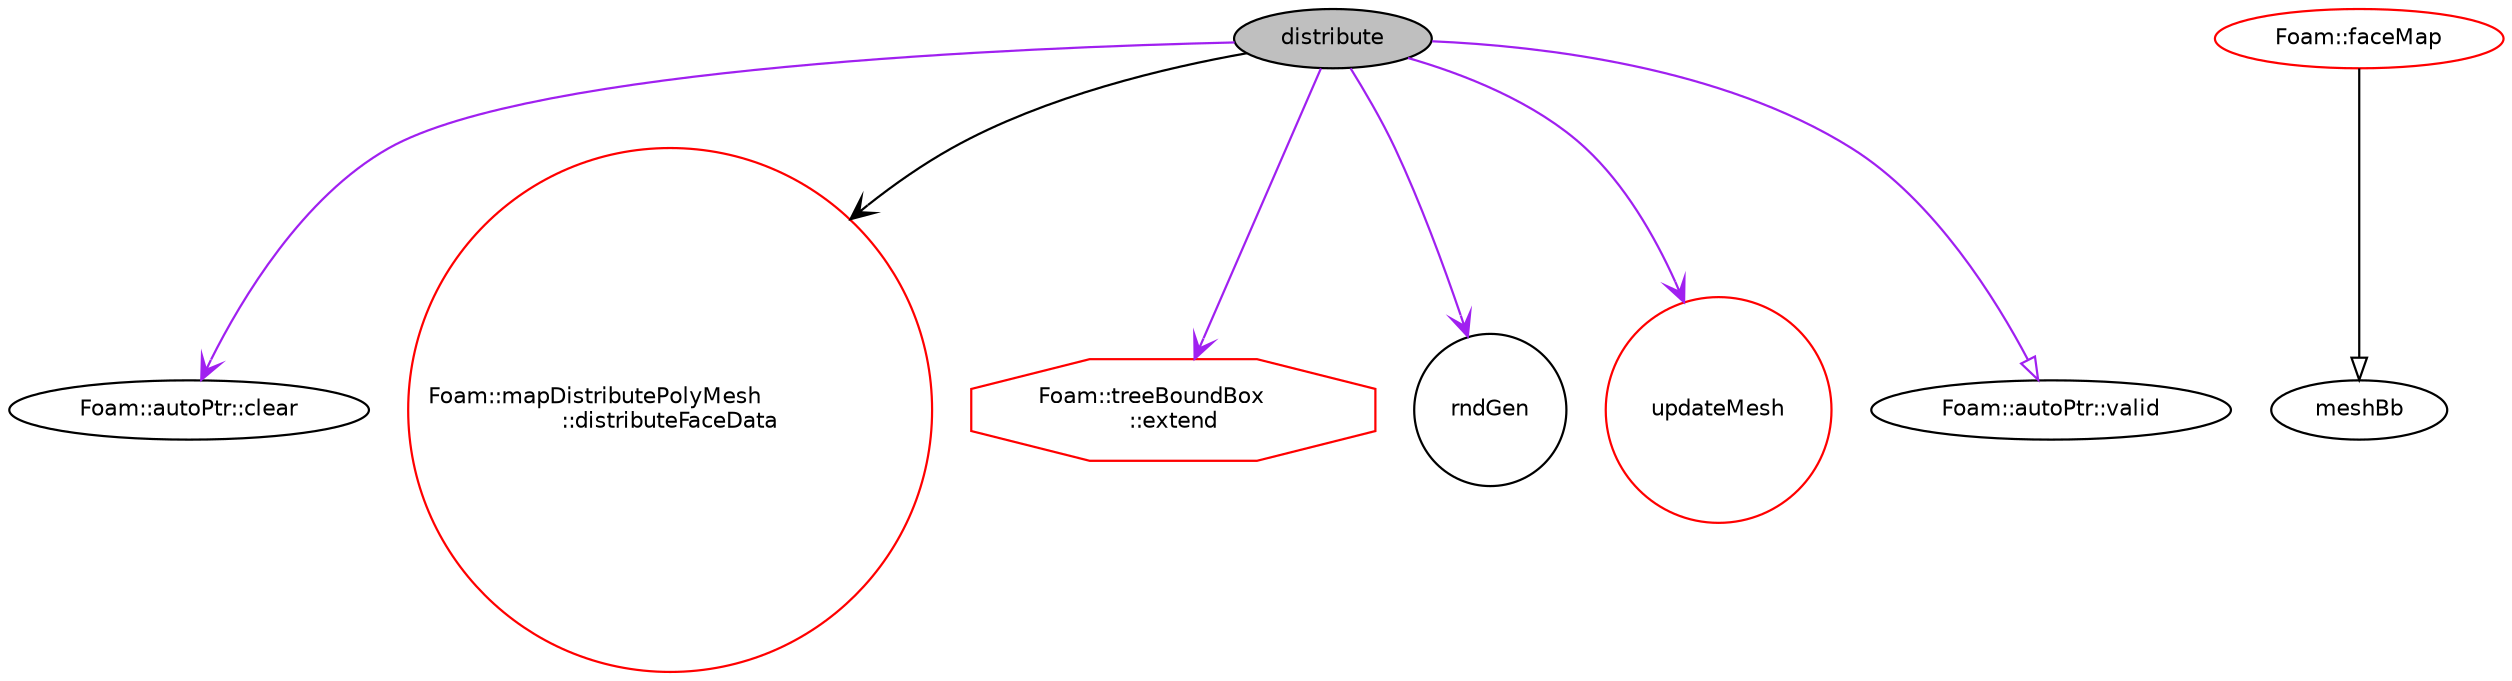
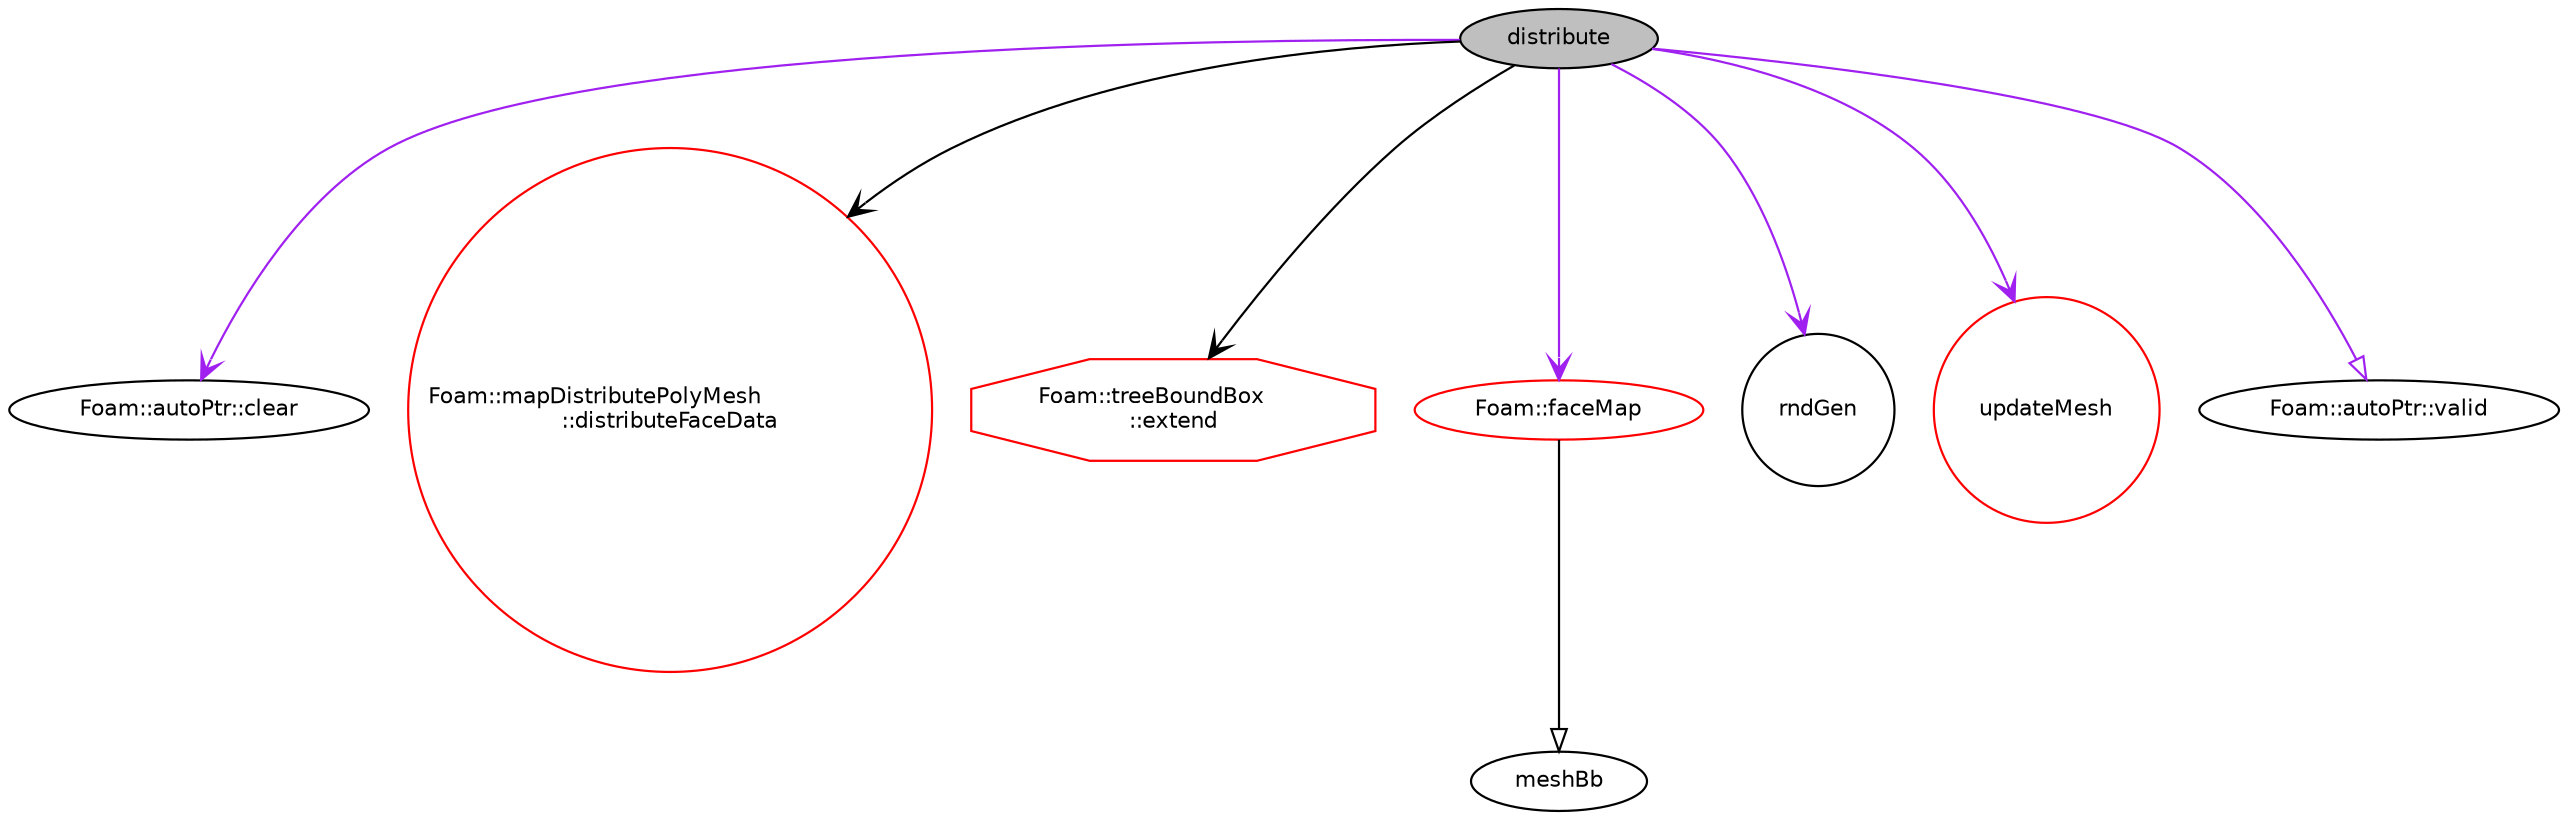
edge "distribute" -> "Foam::treeBoundBox ::extend": color purple -> black
edge "distribute" -> "Foam::faceMap": added
